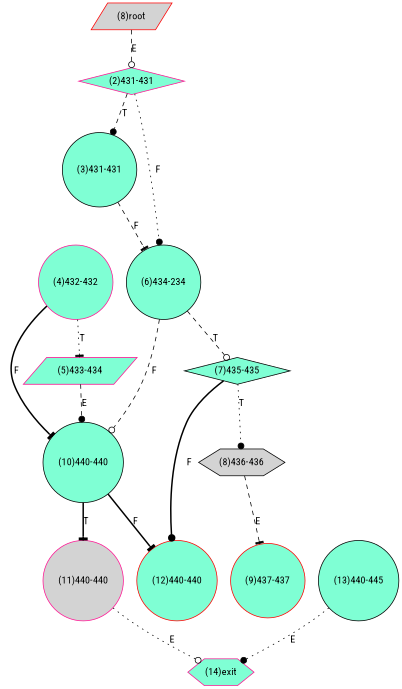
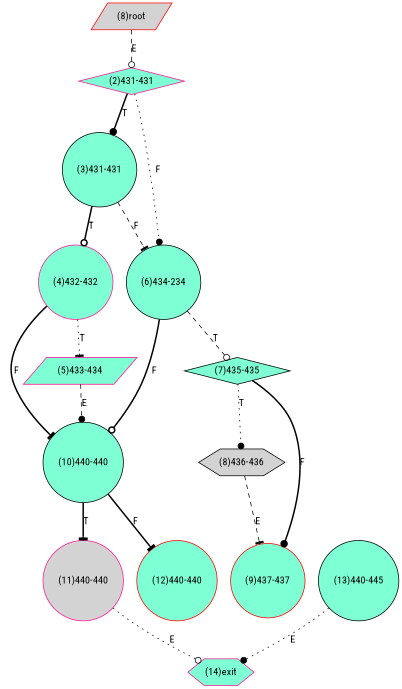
edge "(2)431-431" -> "(3)431-431": style dashed -> bold
edge "(3)431-431" -> "(4)432-432": added, label "T"
edge "(6)434-234" -> "(10)440-440": style dashed -> bold
edge "(7)435-435" -> "(12)440-440": now "(7)435-435" -> "(9)437-437"
